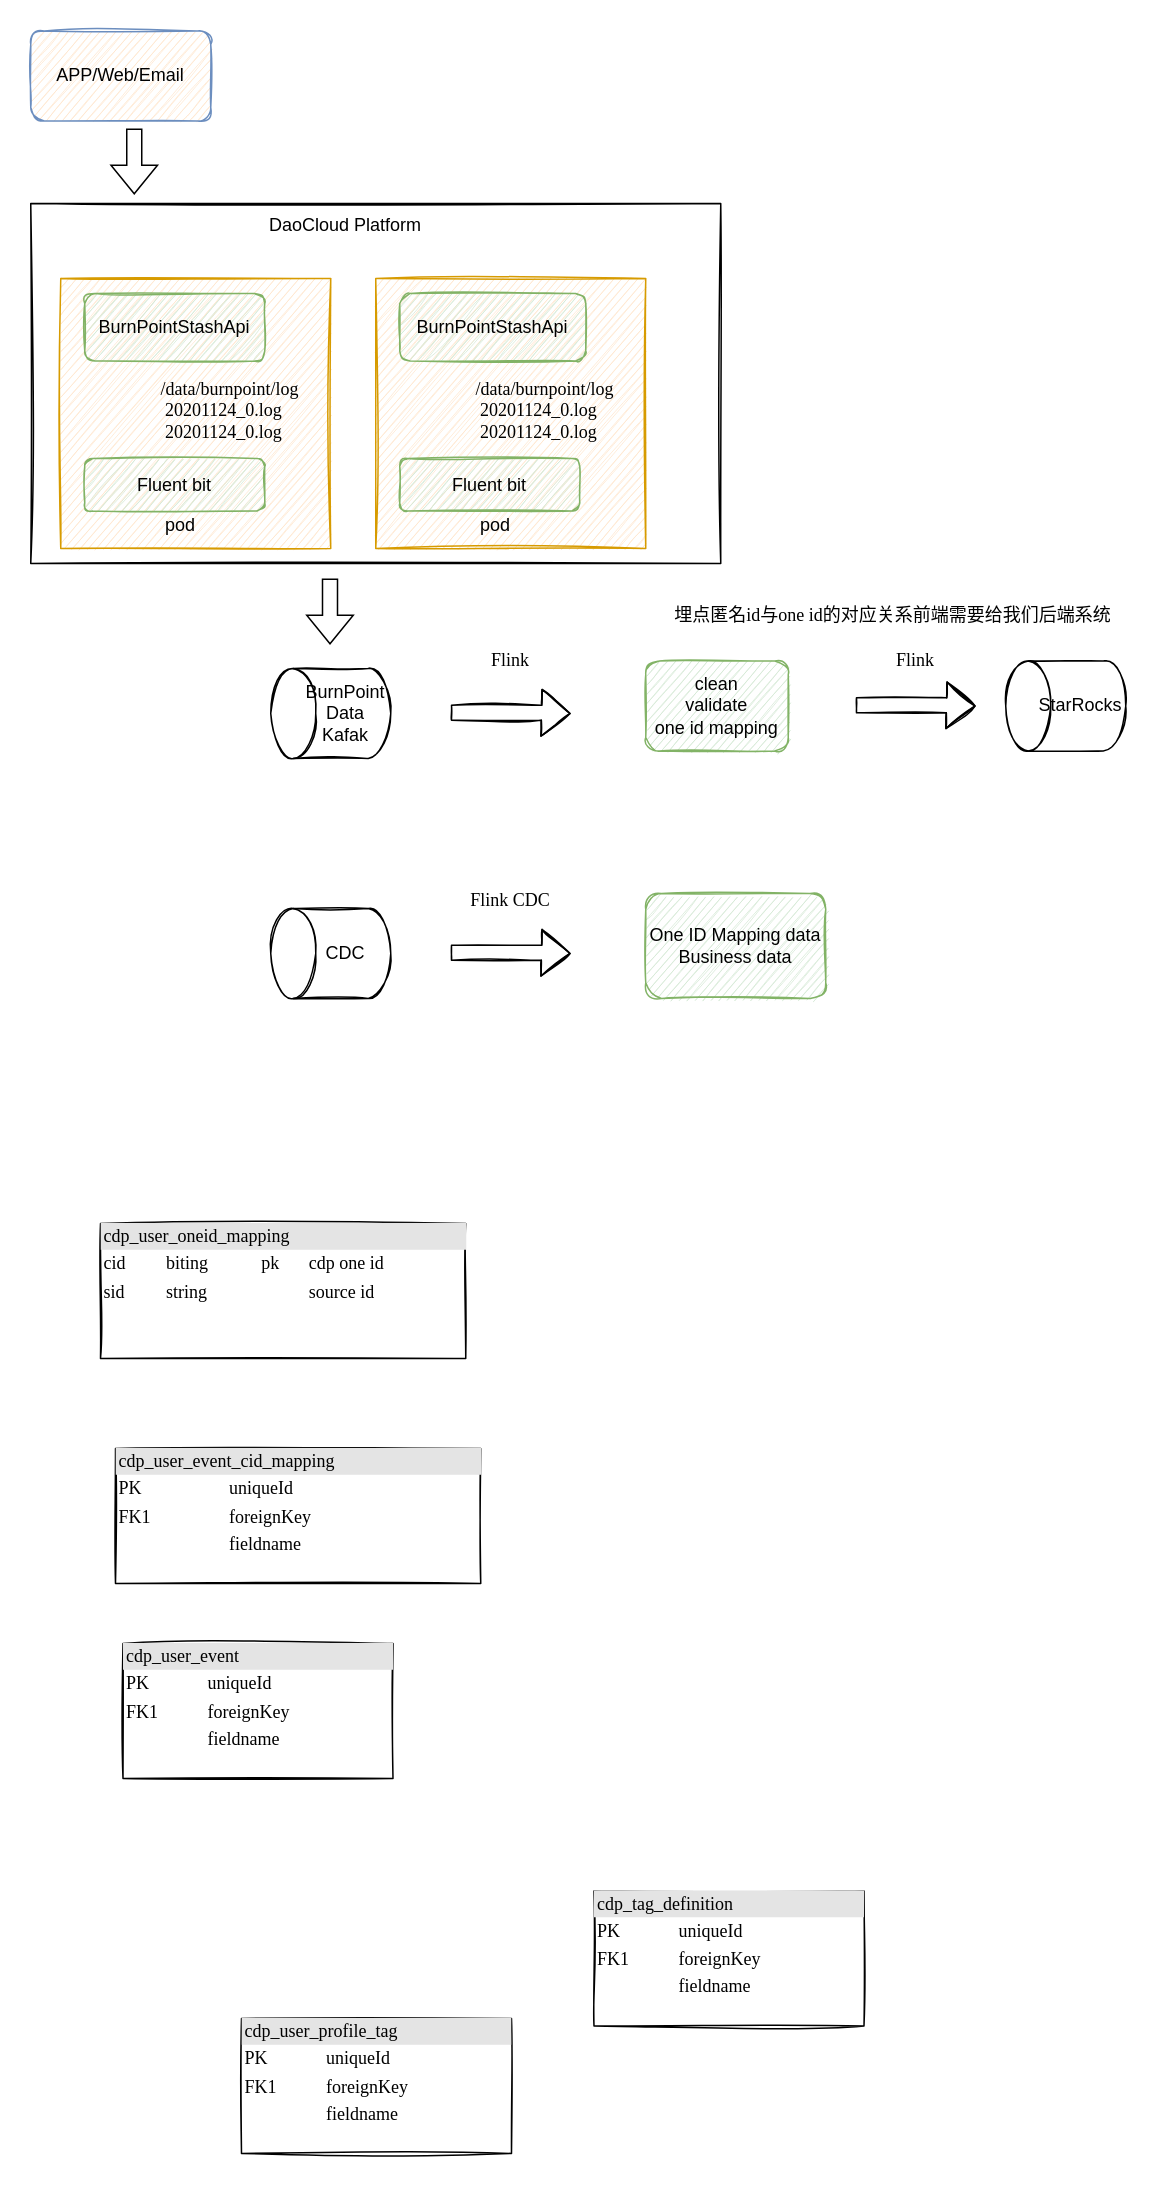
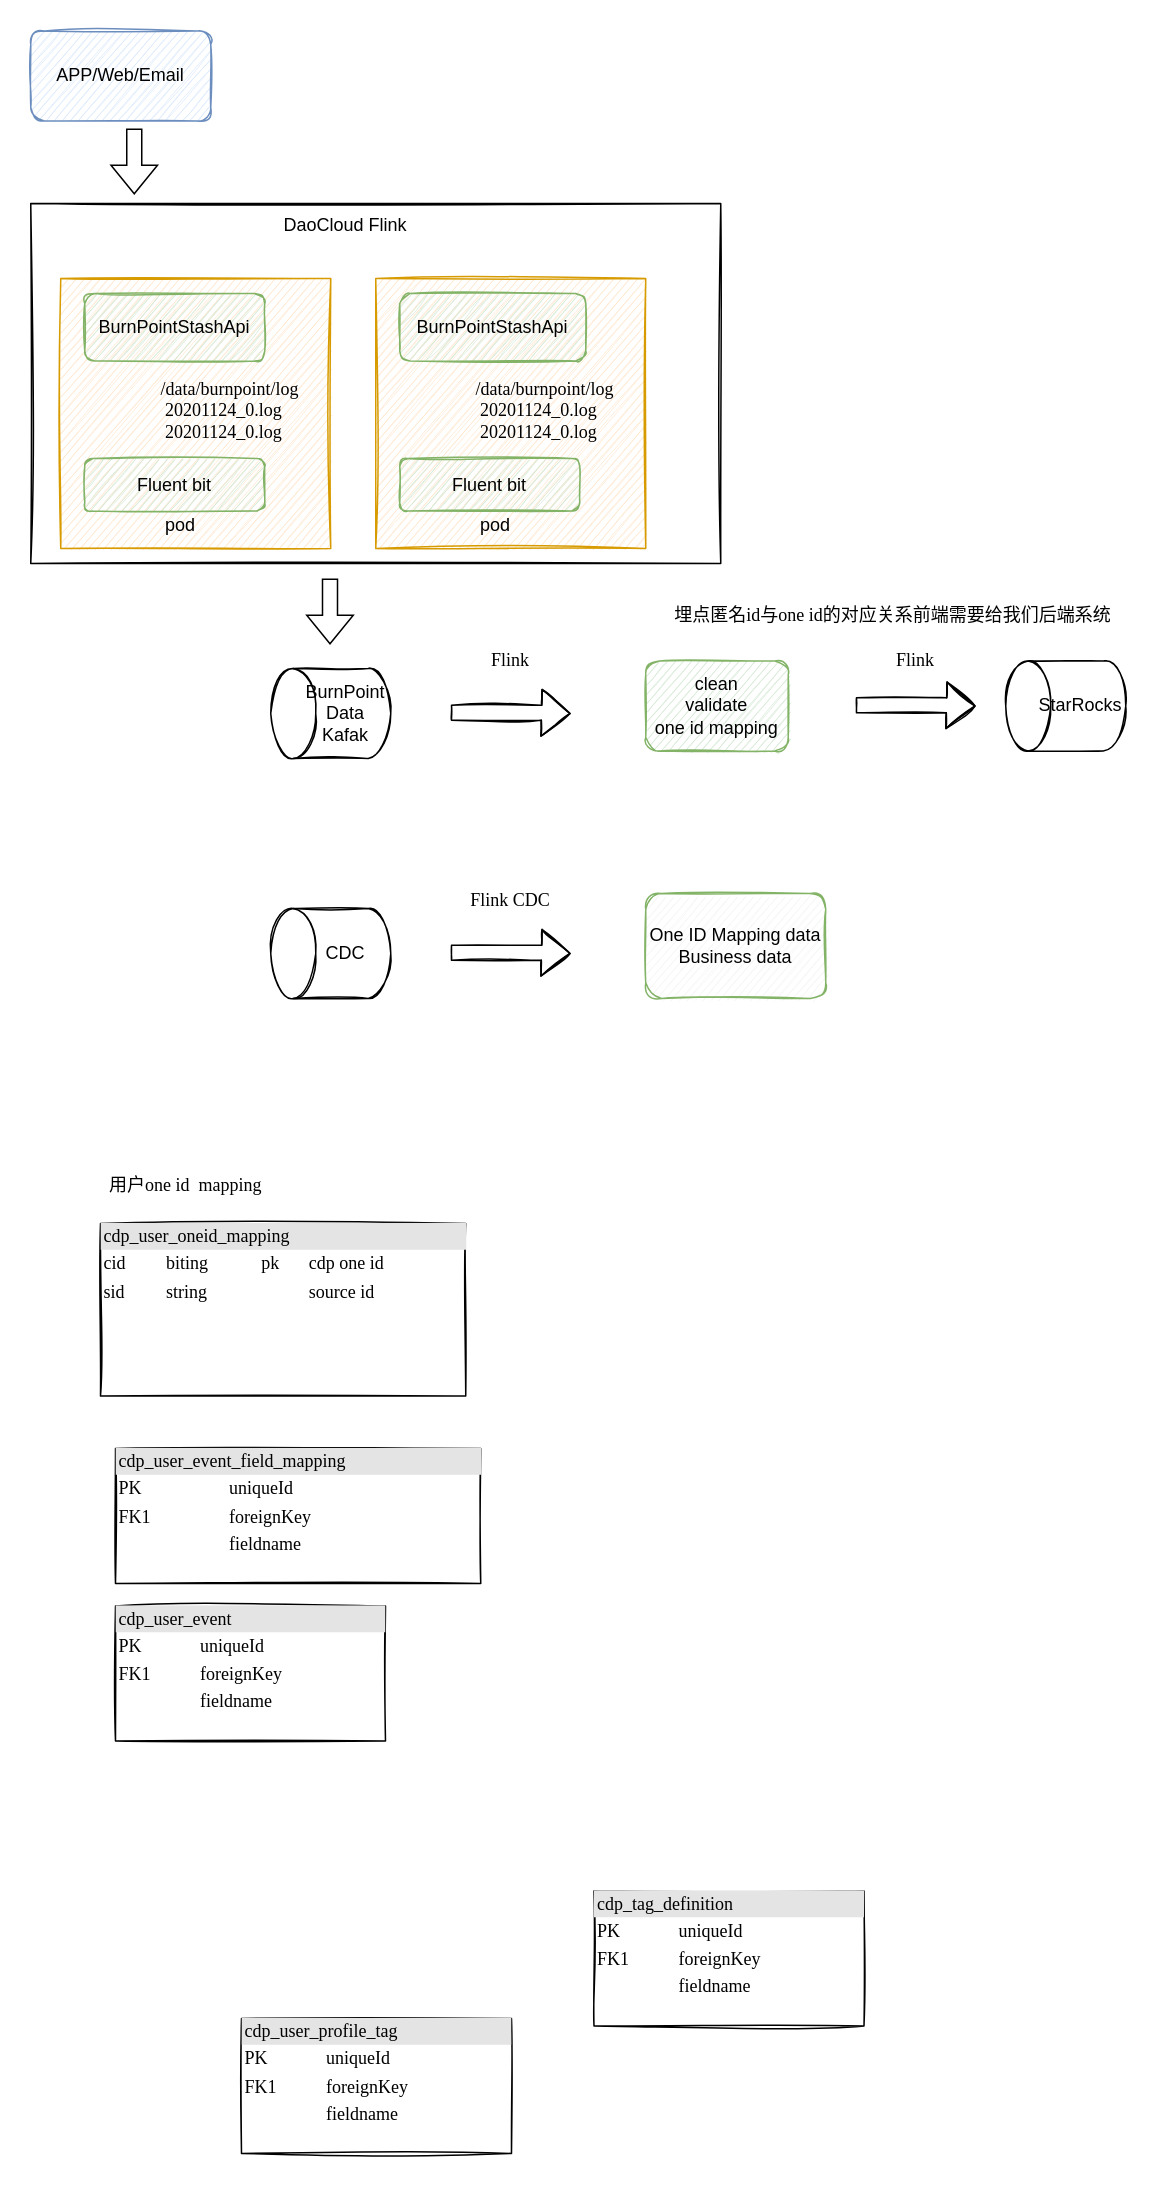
node "APP/Web/Email": fillcolor #ffe6cc -> #dae8fc
node "DaoCloud Platform": label "DaoCloud Platform" -> "DaoCloud Flink"
node "One ID Mapping data Business data": fillcolor #d5e8d4 -> #f5f5f5
node "用户one id mapping": added
node "cdp_user_oneid_mapping cid biting pk cdp one id sid string source id": size 365x135 -> 365x173
node "cdp_user_event_cid_mapping PK uniqueId FK1 foreignKey fieldname": label "cdp_user_event_cid_mapping PK uniqueId FK1 foreignKey fieldname" -> "cdp_user_event_field_mapping PK uniqueId FK1 foreignKey fieldname"
node "cdp_user_event PK uniqueId FK1 foreignKey fieldname": moved (258, 1711) -> (251, 1673)
